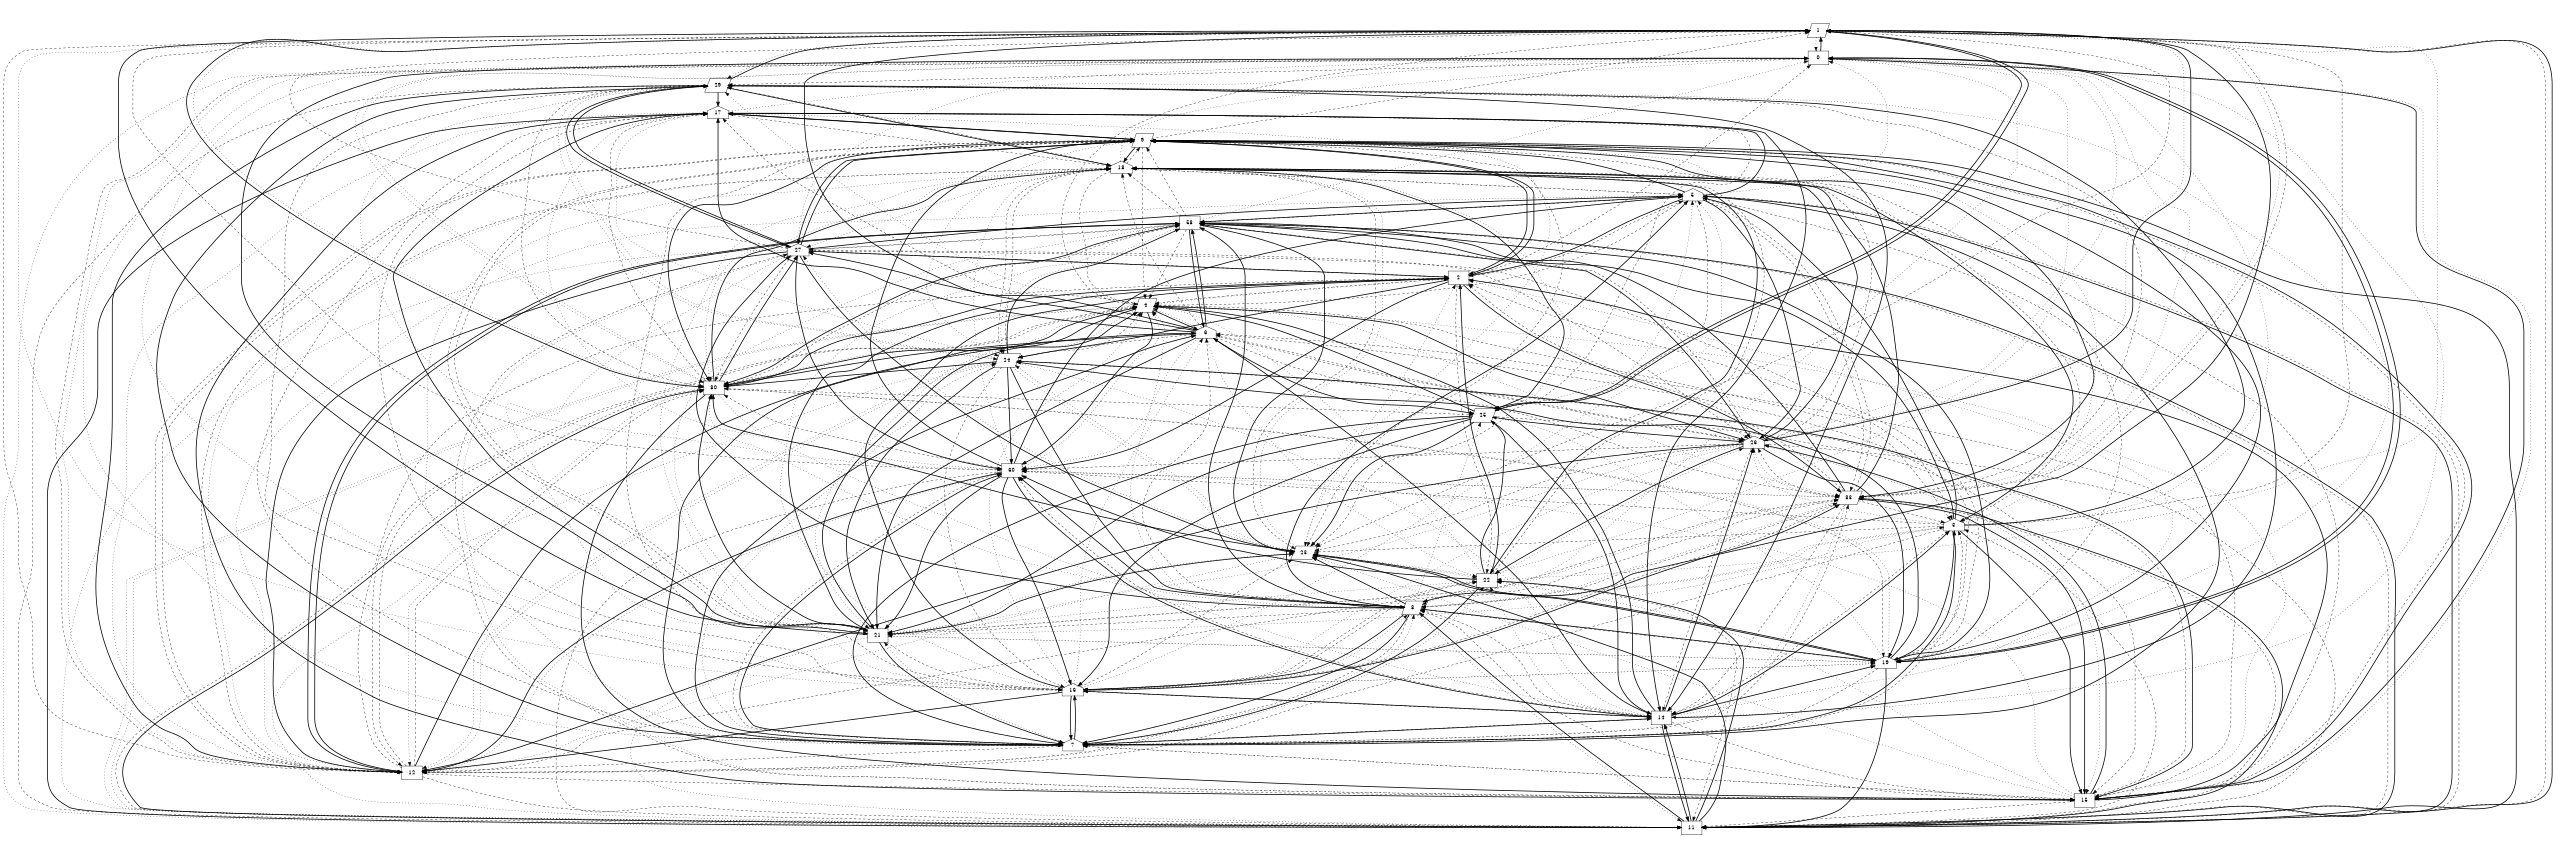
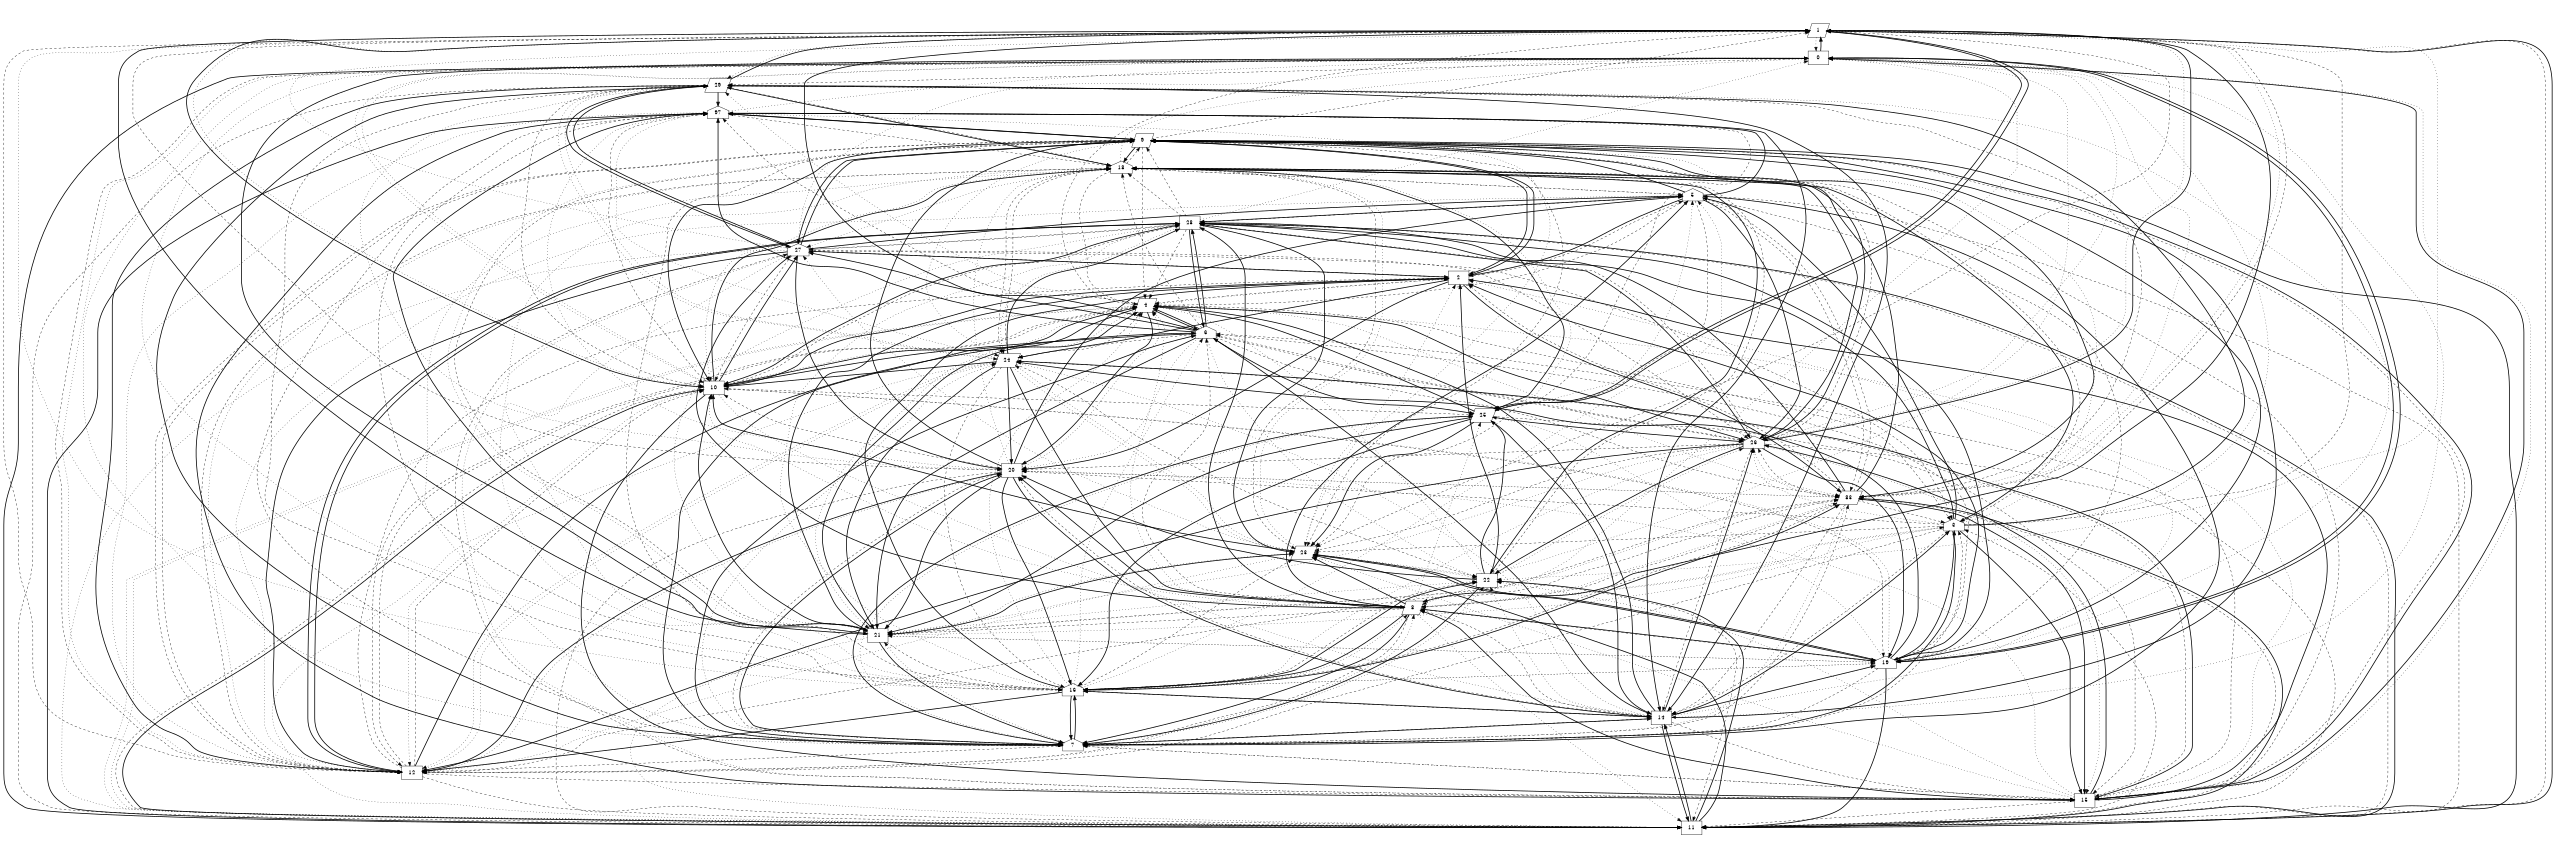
edge "27" -> "1": style dashed -> dotted
node "17": label "17" -> "97"
edge "5" -> "0": removed
edge "2" -> "0": removed
edge "9" -> "26": added
node "58": label "58" -> "28"
edge "9" -> "21": style dashed -> dotted
edge "21" -> "18": now "16" -> "18"
edge "6" -> "4": style dotted -> bold
node "80": label "80" -> "10"
edge "4" -> "15": reversed
edge "19" -> "2": style dashed -> bold
edge "0" -> "11": style dotted -> bold
edge "2" -> "22": now "24" -> "22"
edge "27" -> "23": removed
node "60": label "60" -> "20"
edge "7" -> "25": added
edge "5" -> "11": removed
edge "16" -> "22": style dashed -> bold
edge "11" -> "8": removed
edge "15" -> "8": style dashed -> bold
